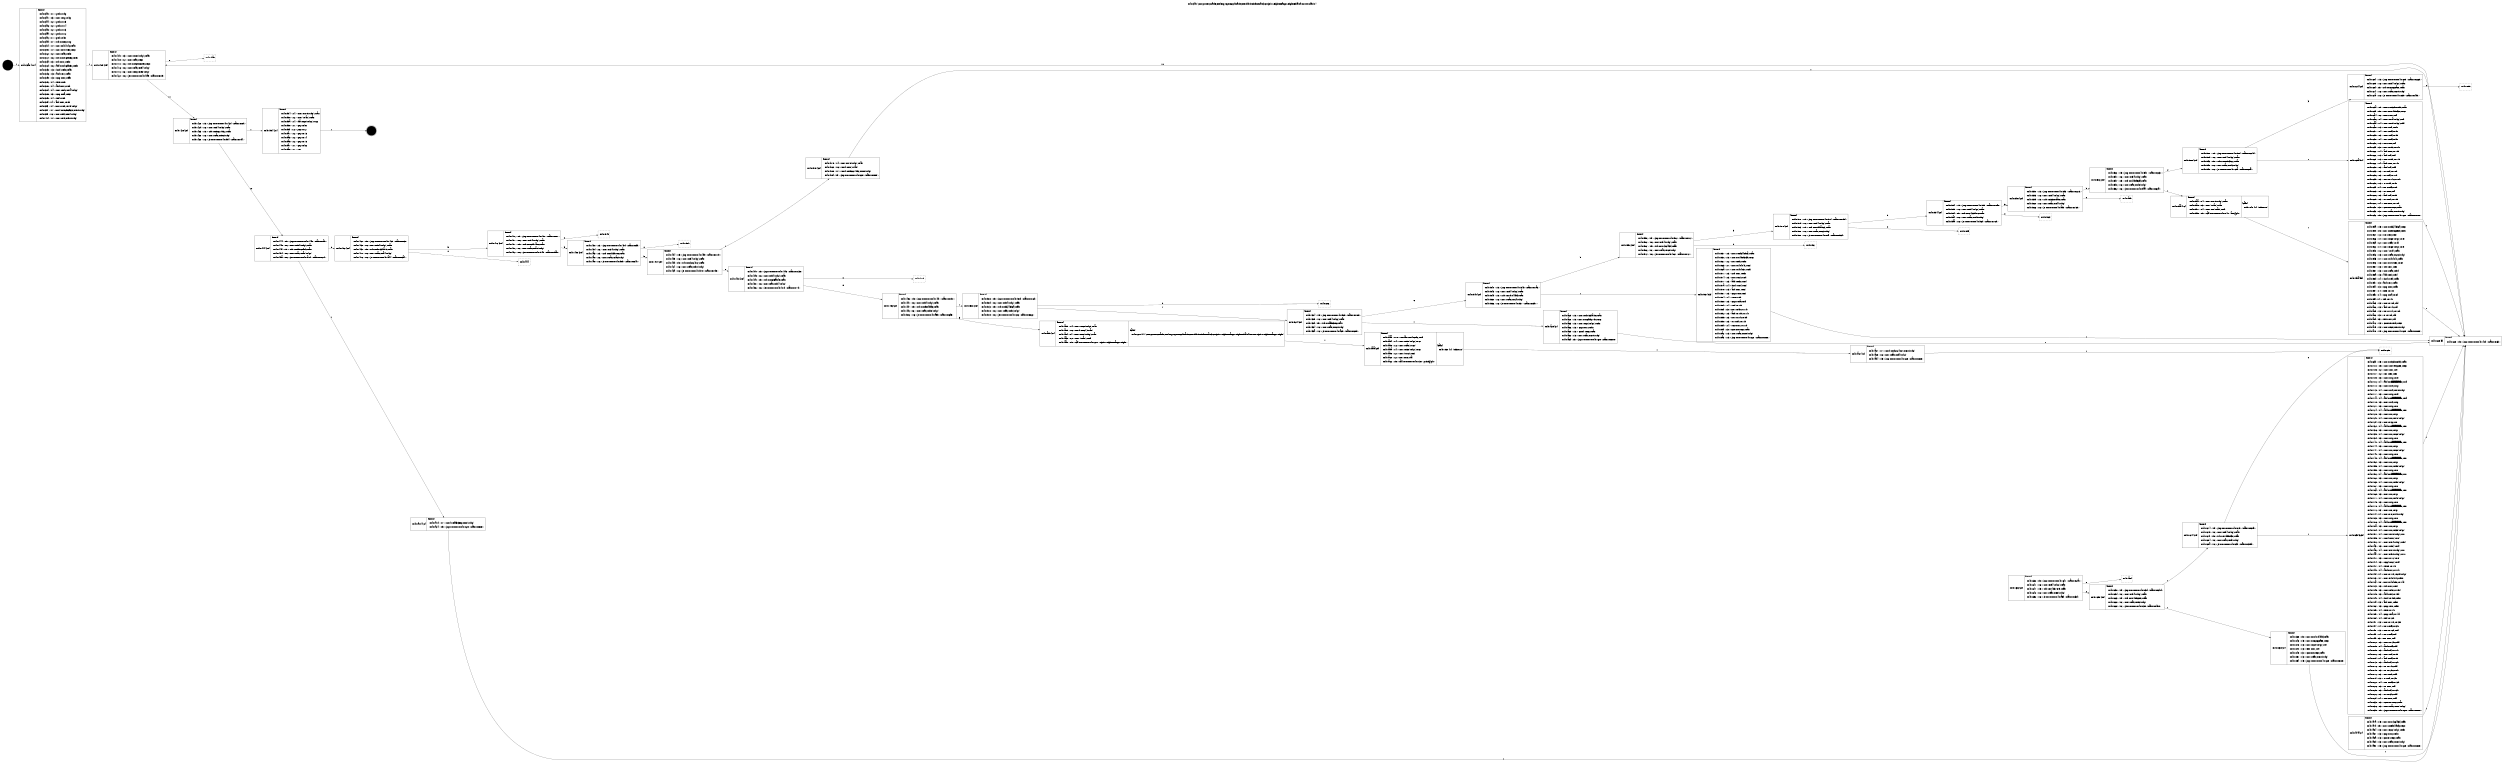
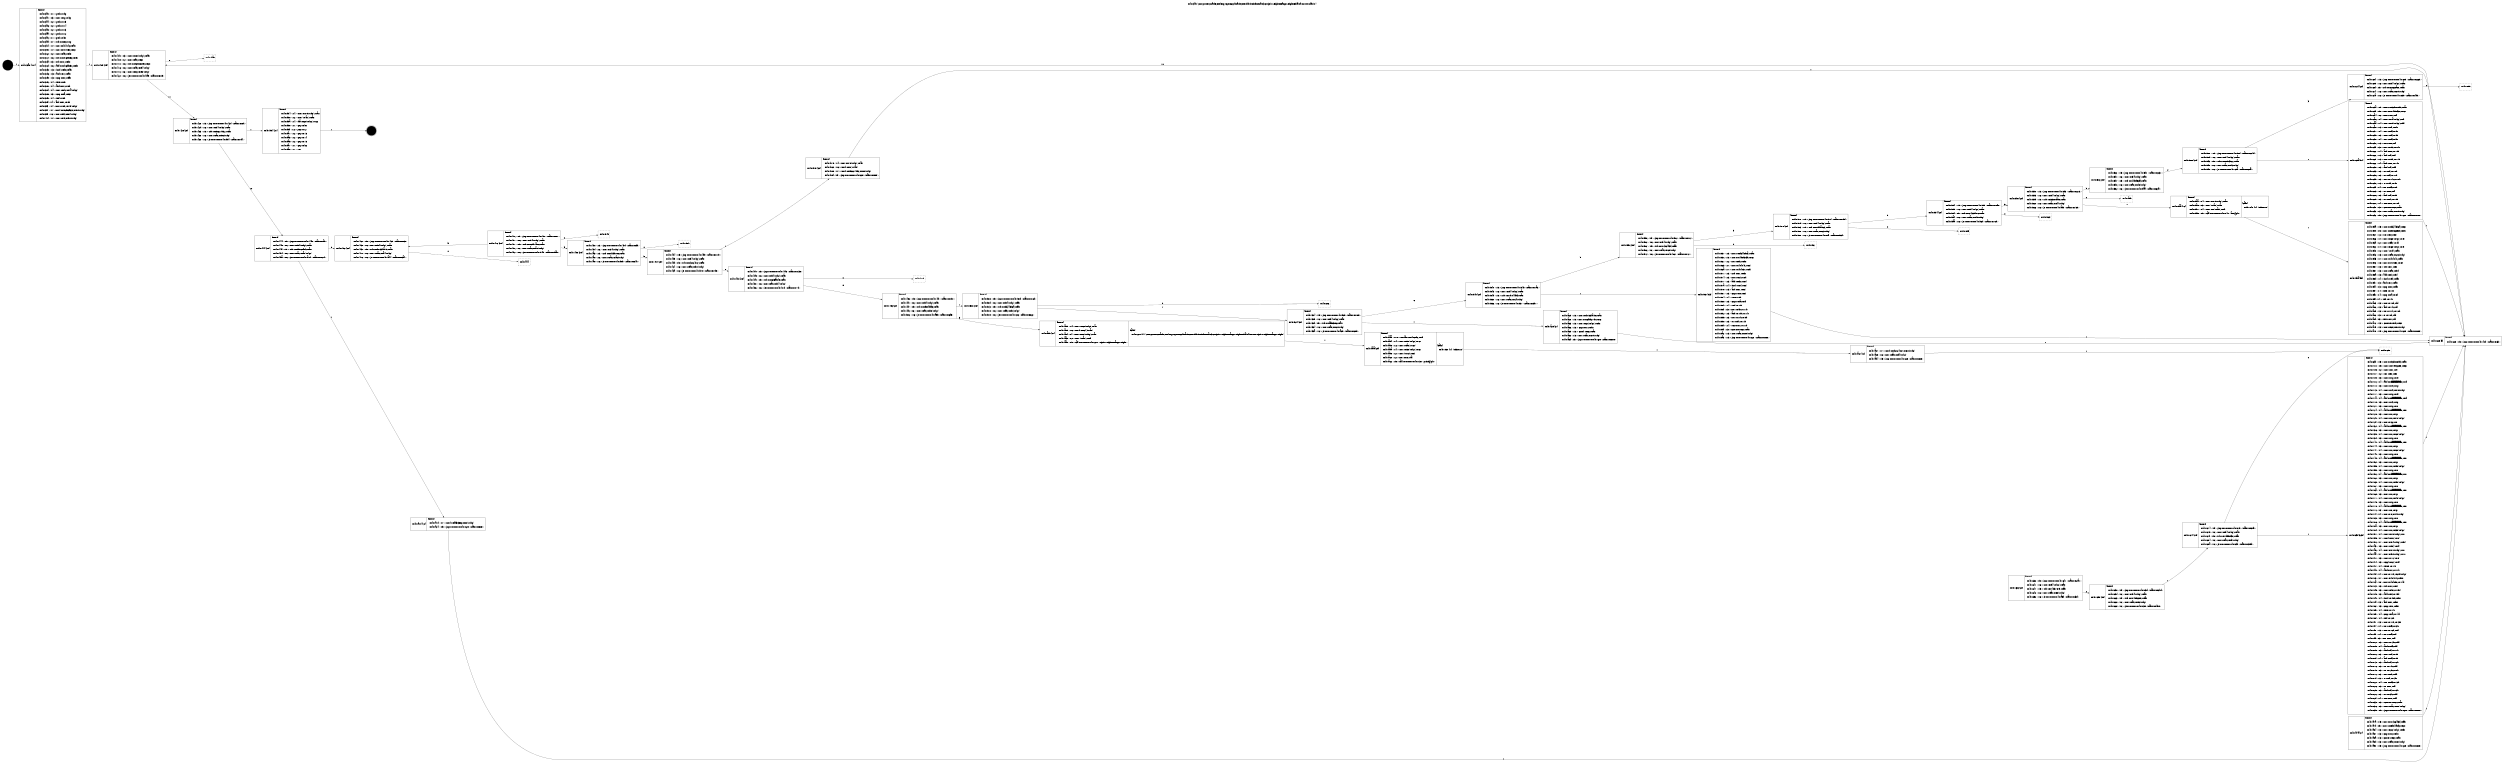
edge "0x4015cc [28]" -> "0x4019aa [16]": now "0x4015b0 [28]" -> "0x4019aa [16]"
edge "0x401460 [28]" -> "0x40147c [28]": reversed
edge "0x4019ba [99]" -> "0x401c2e [5]": removed, label "1"
node "0x401a5f": removed
node "0x40183e [27]": removed
